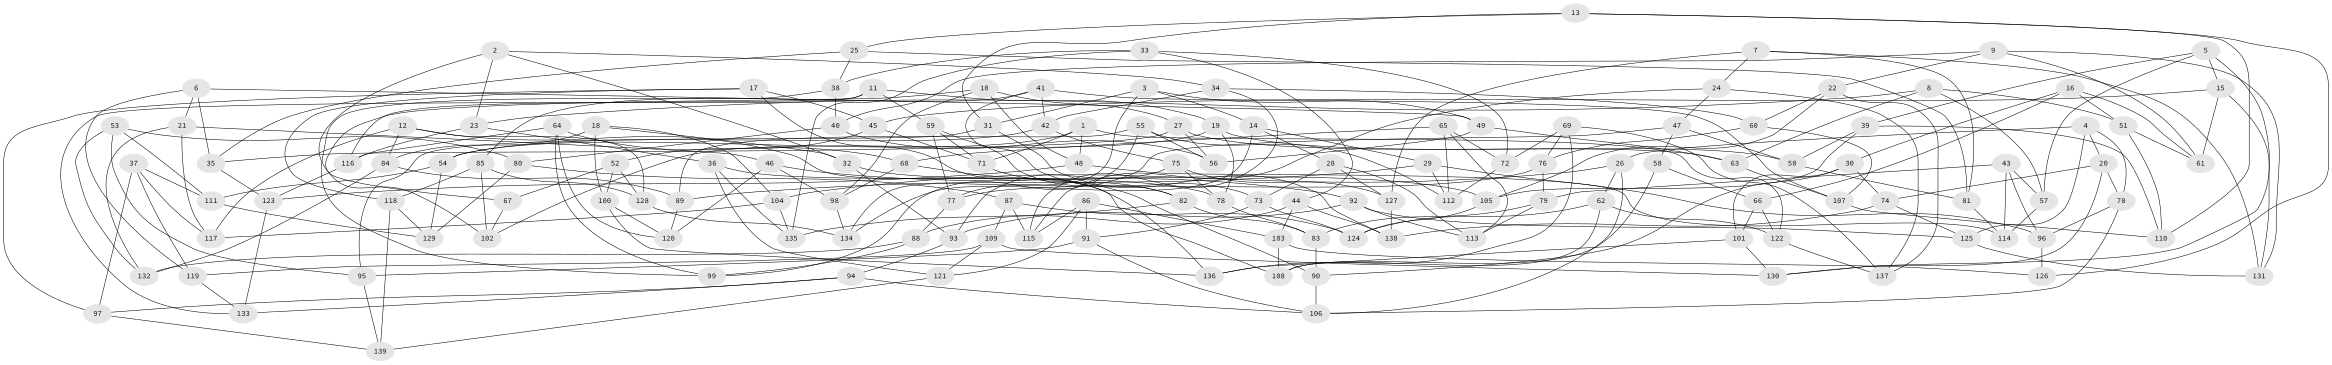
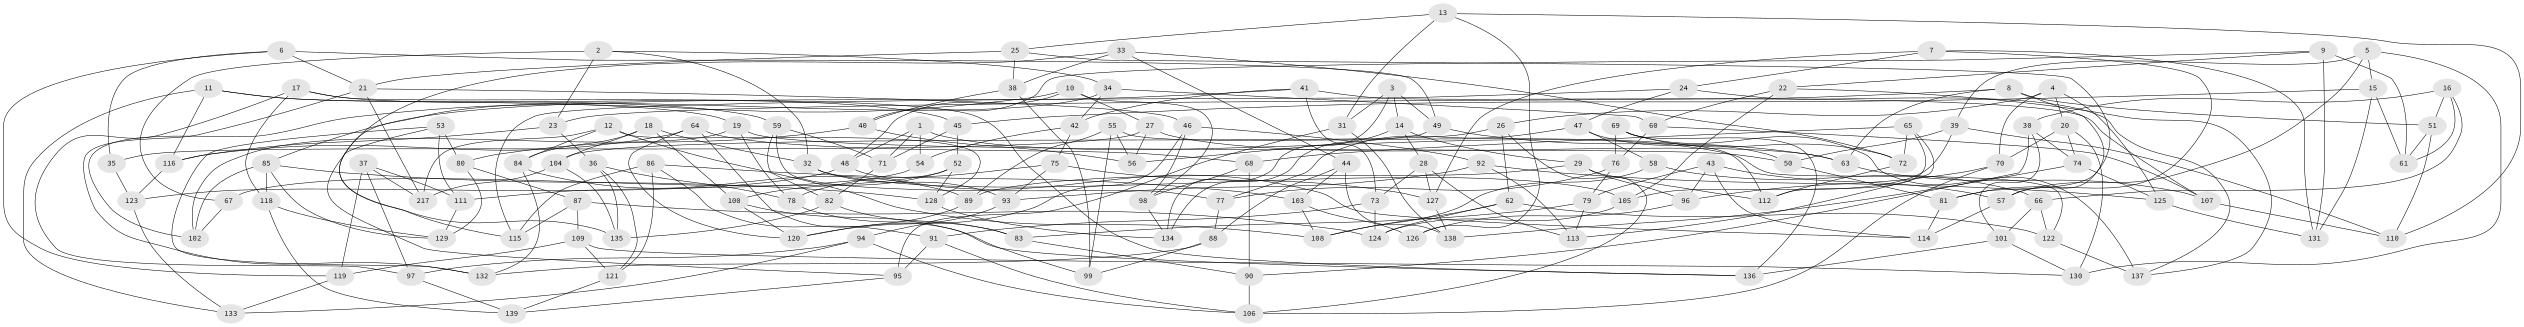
edge "25" -- "35": now "25" -- "21"
edge "54" -- "129": now "85" -- "129"
node "117": label "117" -> "217"
